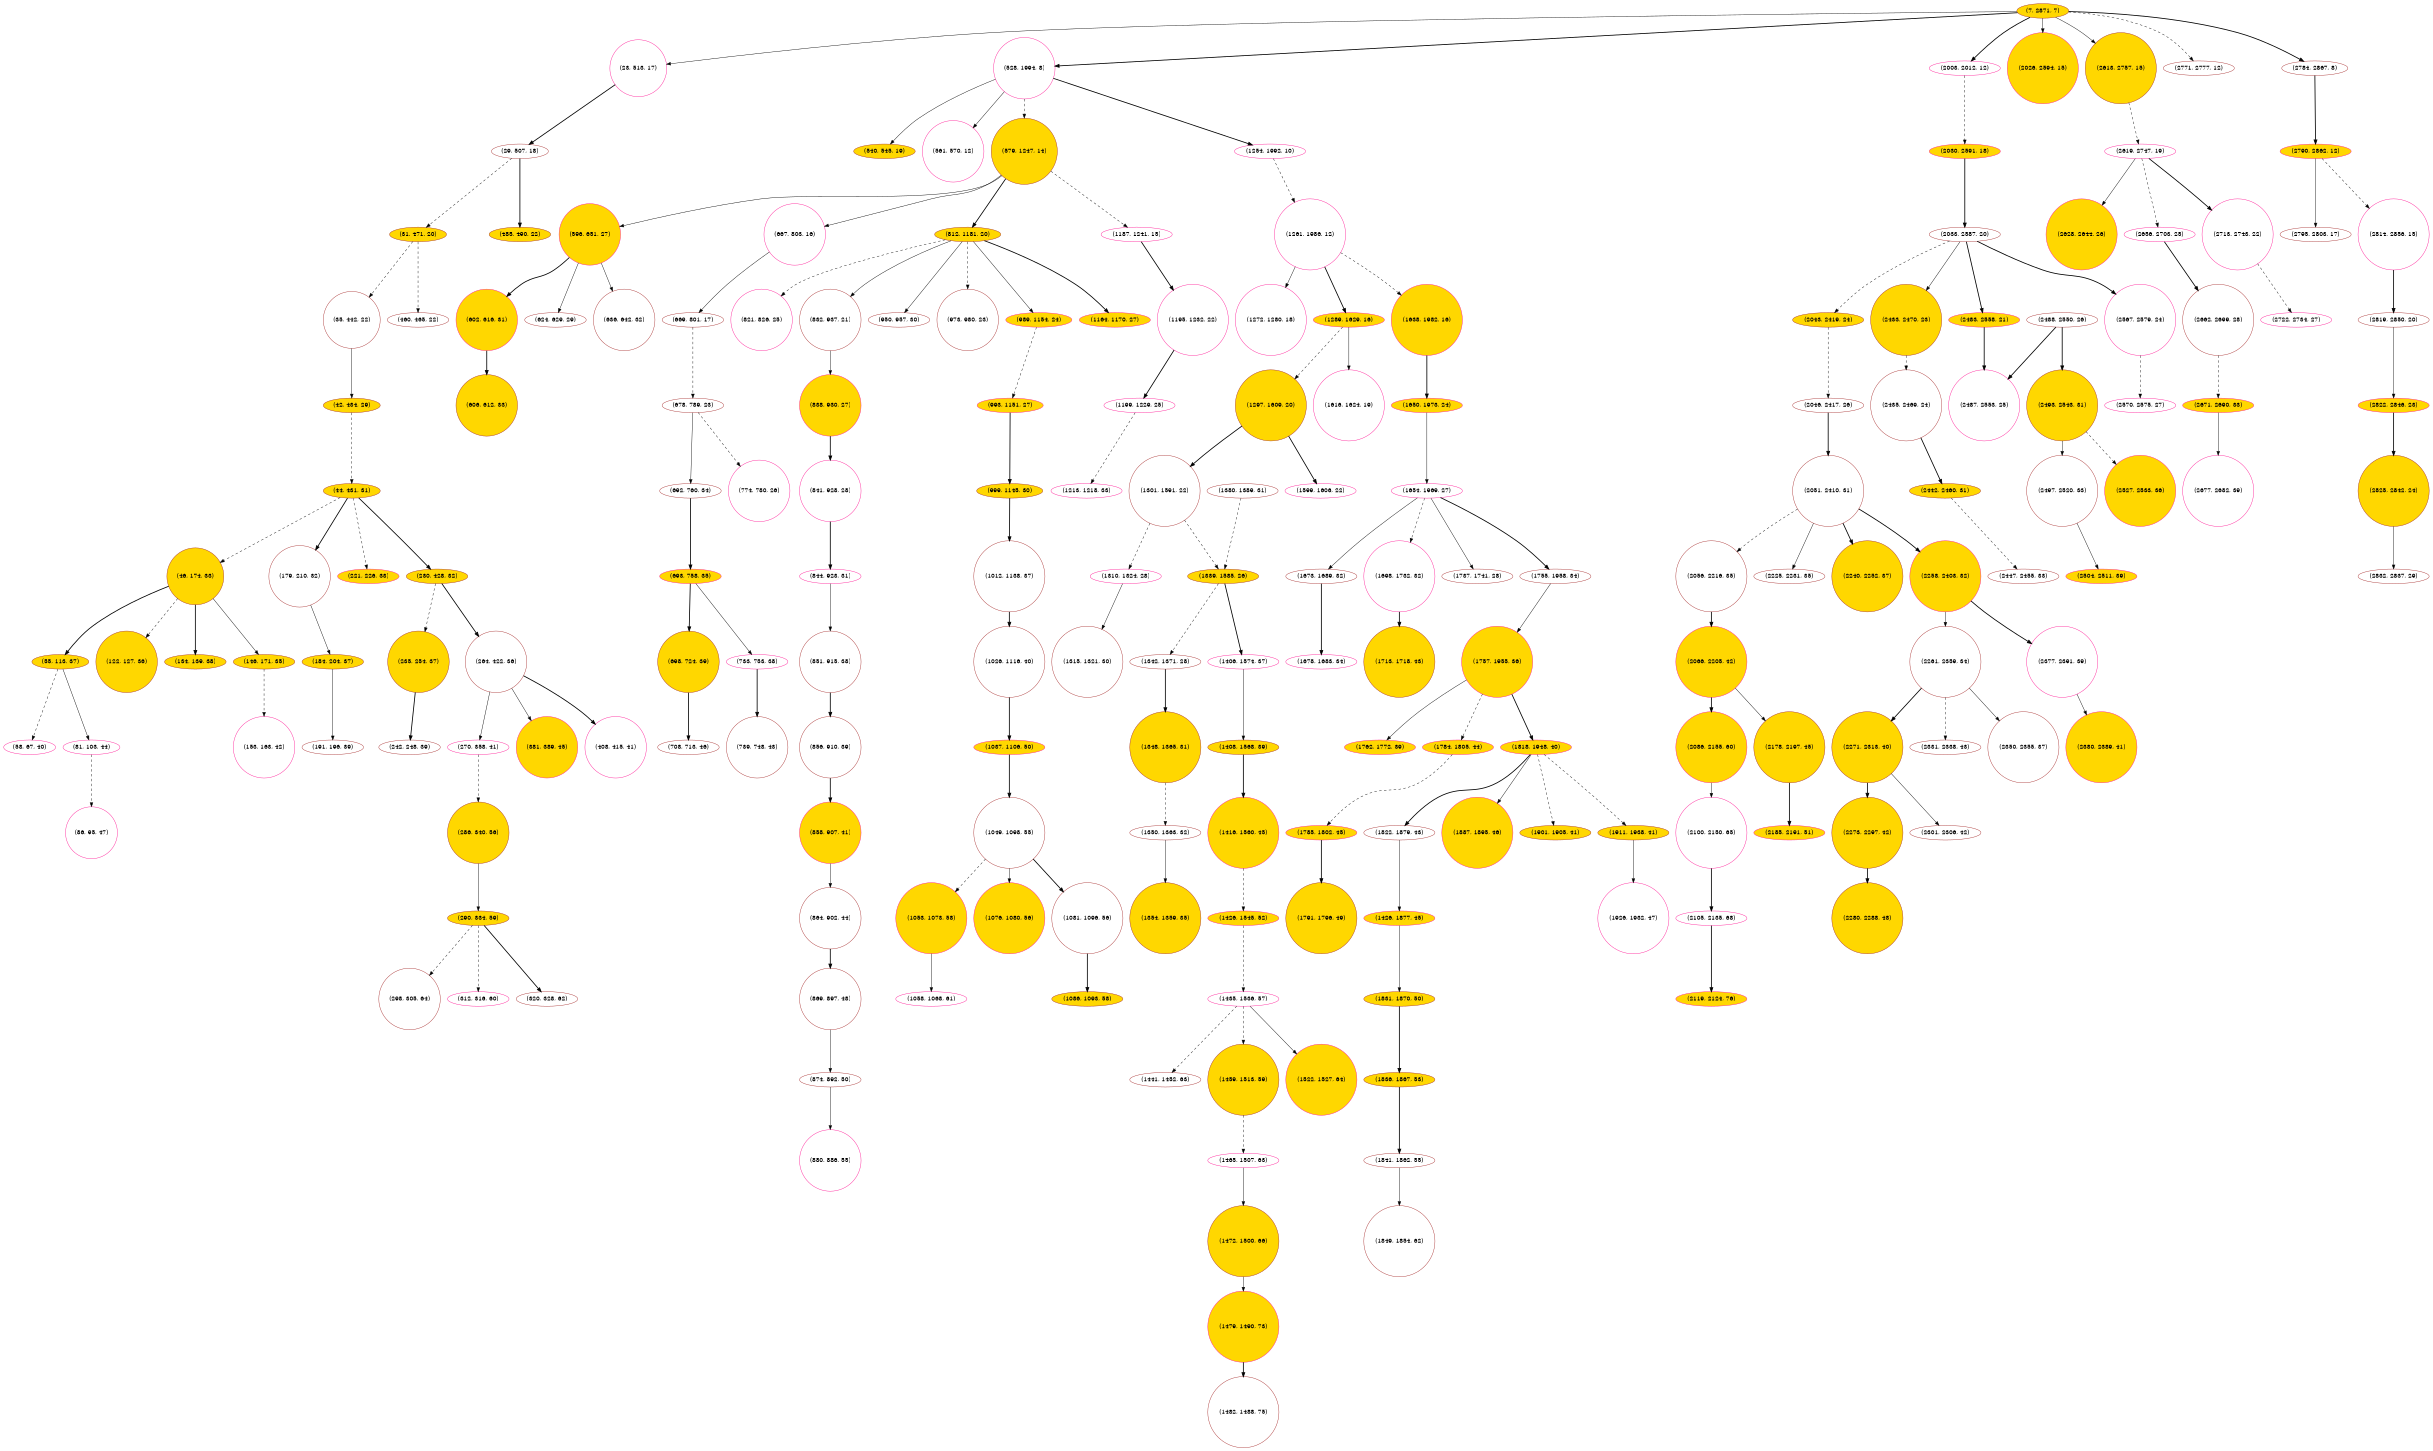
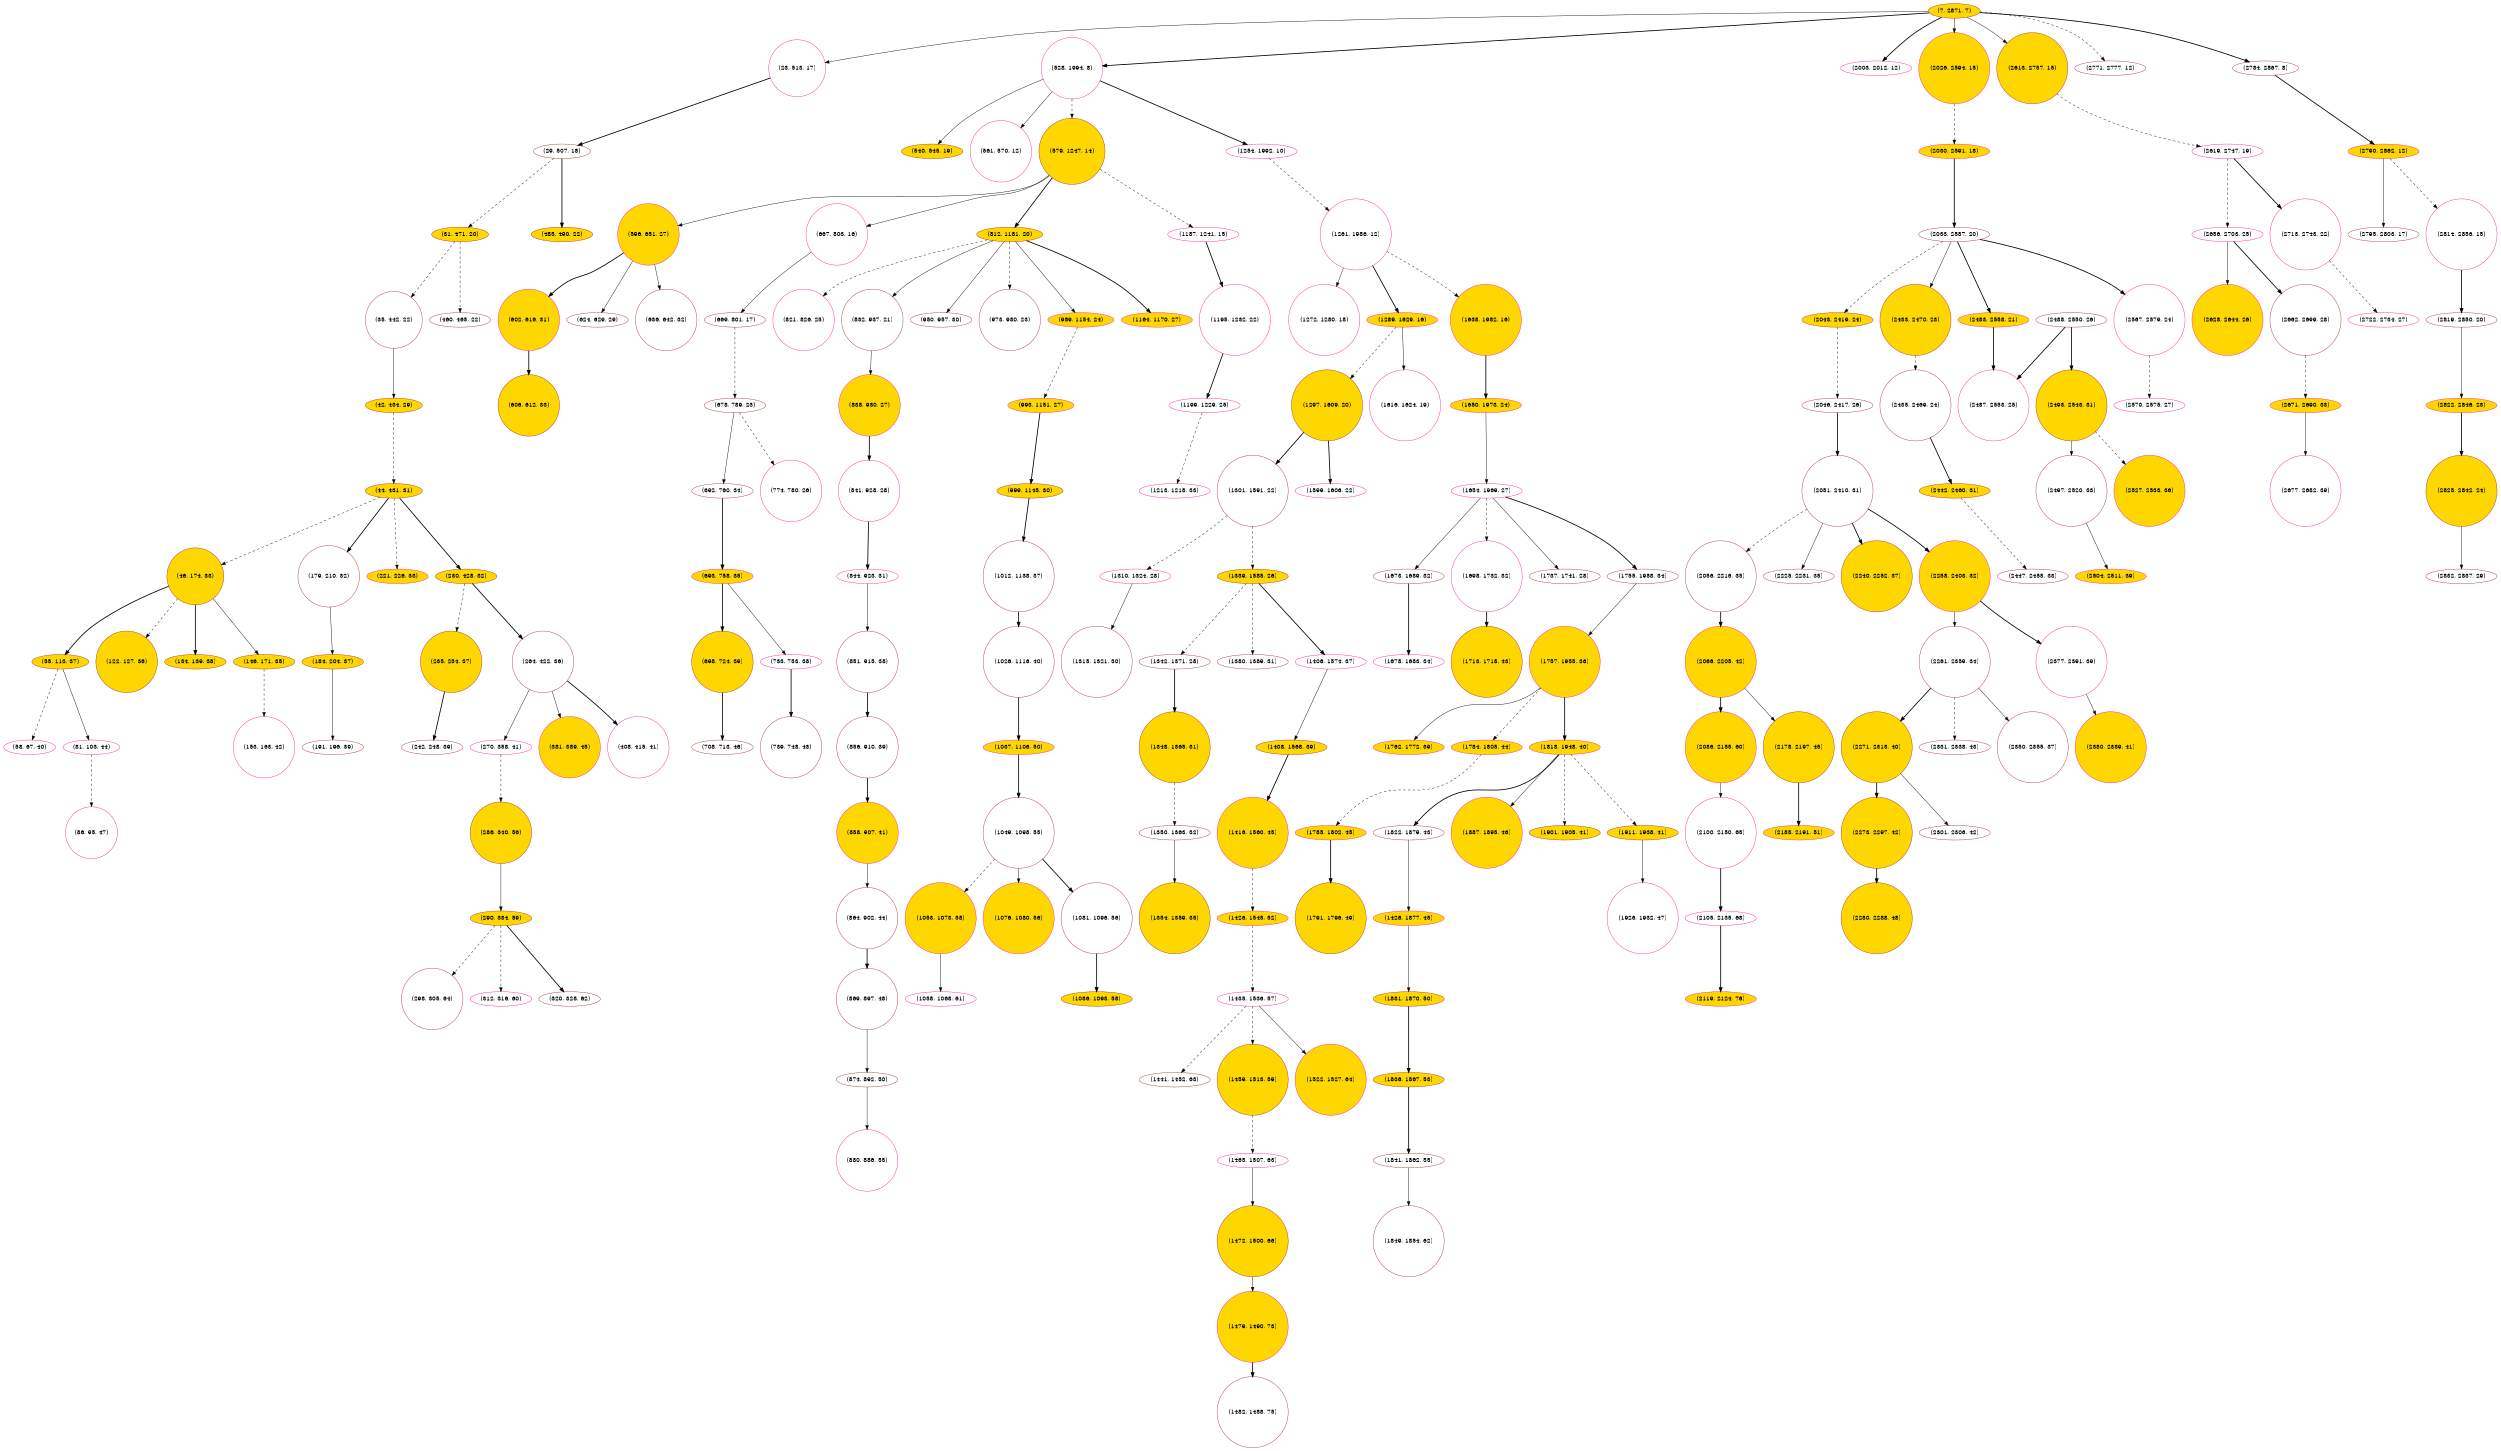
edge "(2003, 2012, 12)" -> "(2030, 2591, 18)": now "(2026, 2594, 15)" -> "(2030, 2591, 18)"
edge "(2619, 2747, 19)" -> "(2628, 2644, 26)": now "(2656, 2703, 25)" -> "(2628, 2644, 26)"
edge "(1380, 1389, 31)" -> "(1339, 1585, 26)": reversed
